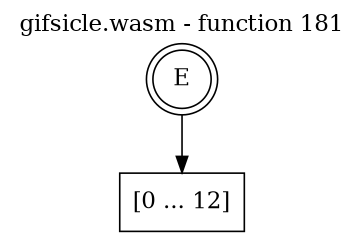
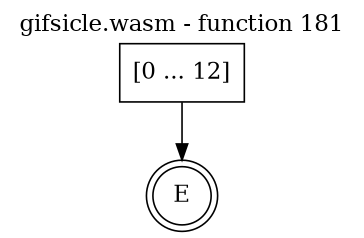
edge "E" -> "[0 ... 12]": reversed
